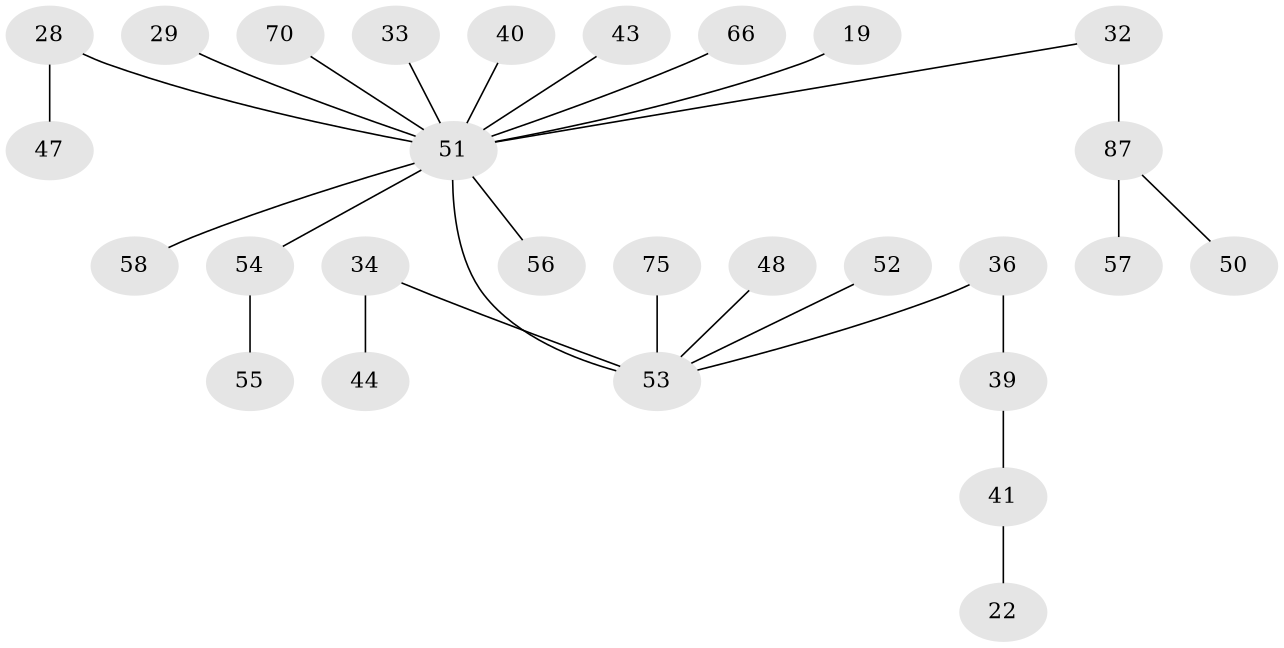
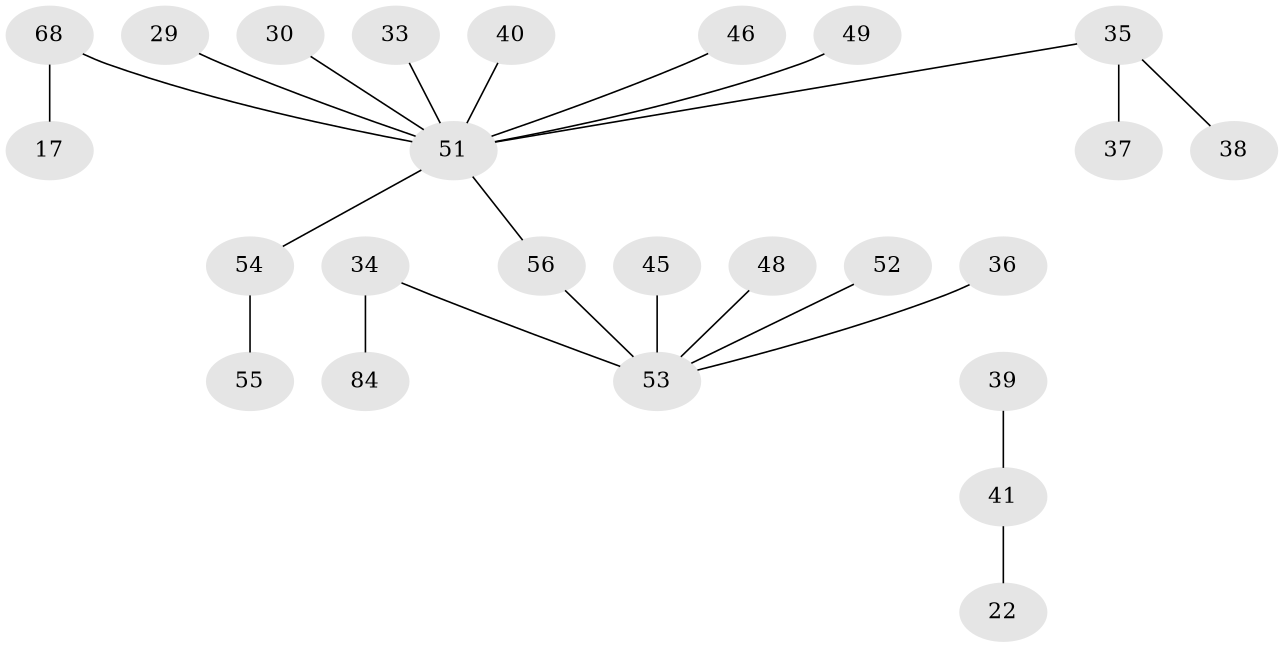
node "28": label "28" -> "68"
node "70": label "70" -> "30"
node "43": removed
node "66": label "66" -> "46"
node "19": label "19" -> "49"
node "32": label "32" -> "35"
node "47": label "47" -> "17"
node "87": label "87" -> "37"
node "38": added
node "58": removed
node "75": label "75" -> "45"
node "57": removed
node "50": removed
edge "51" -- "53": now "56" -- "53"
edge "36" -- "39": removed
node "44": label "44" -> "84"
